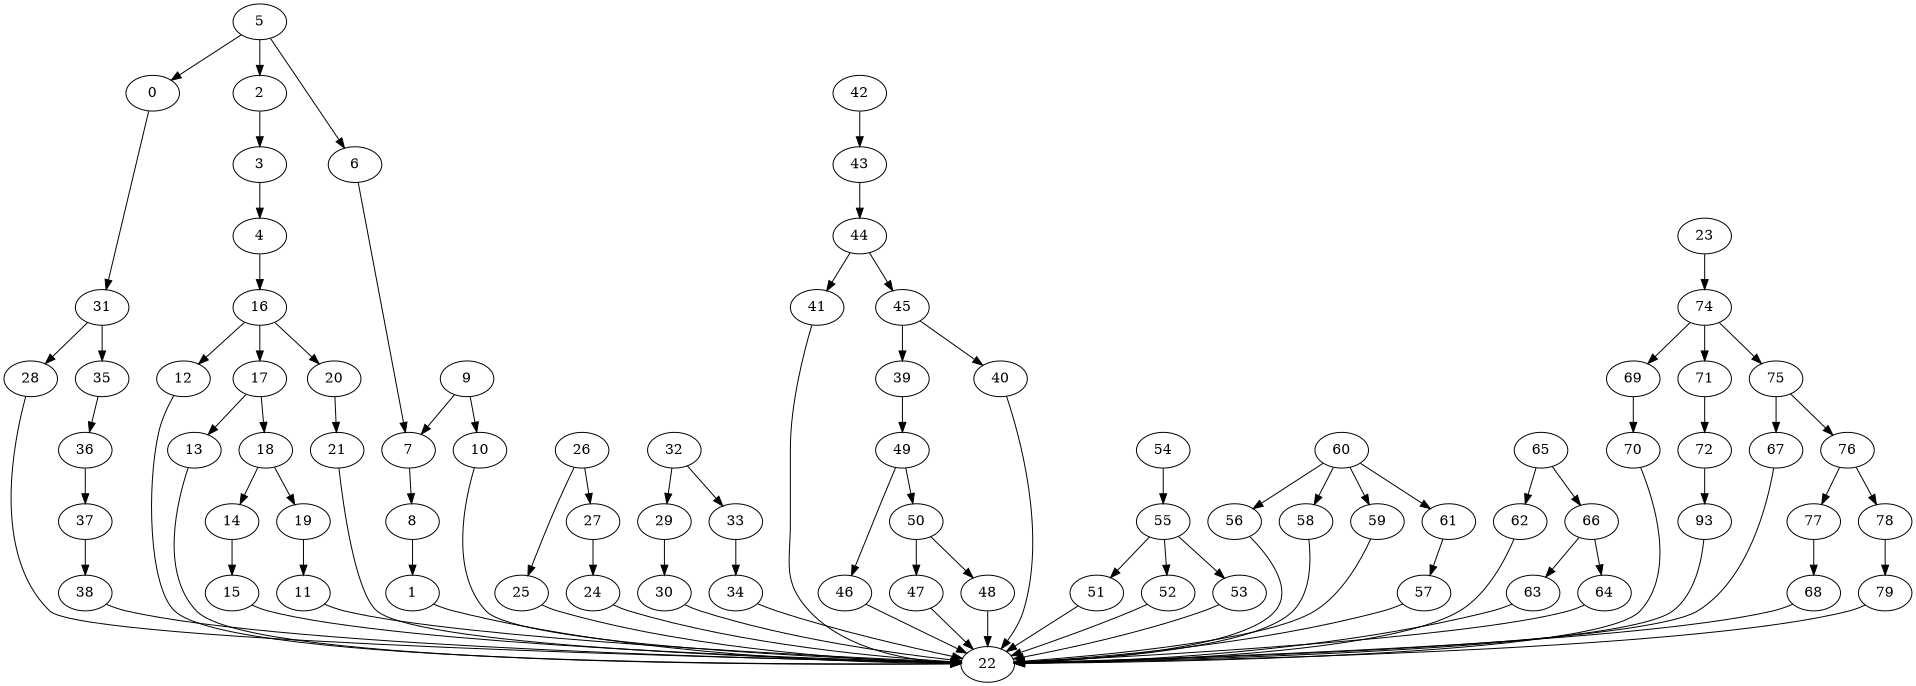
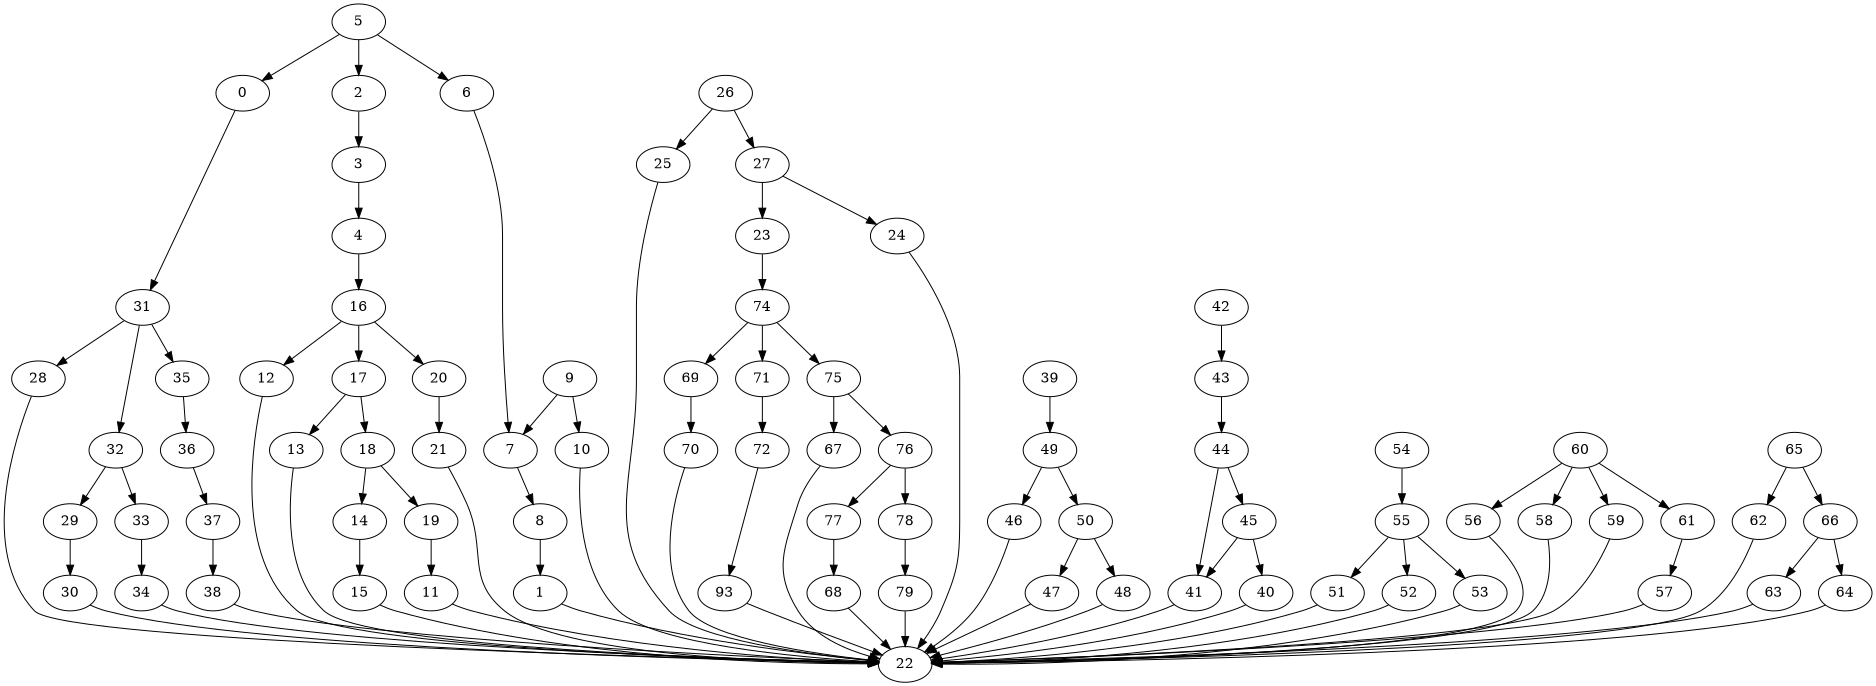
edge "27" -> "23": added
edge "45" -> "39": now "45" -> "41"
edge "31" -> "32": added
